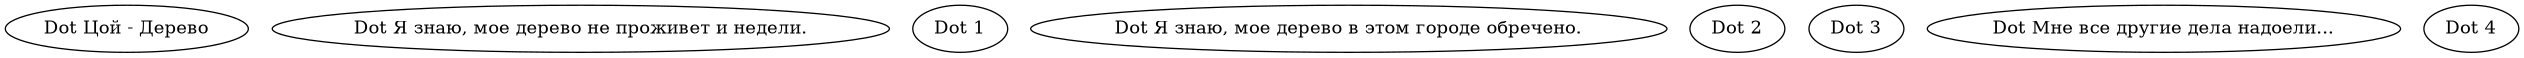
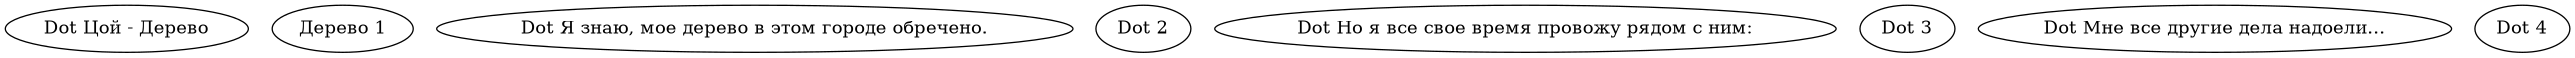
node "Dot Я знаю, мое дерево не проживет и недели.": removed
node "Dot 1": label "Dot 1" -> "Дерево 1"
node "Dot Но я все свое время провожу рядом с ним:": added
